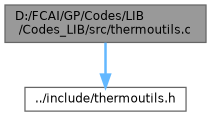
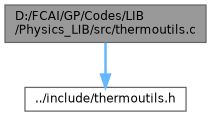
node "D:/FCAI/GP/Codes/LIB /Codes_LIB/src/thermoutils.c": label "D:/FCAI/GP/Codes/LIB /Codes_LIB/src/thermoutils.c" -> "D:/FCAI/GP/Codes/LIB /Physics_LIB/src/thermoutils.c"
